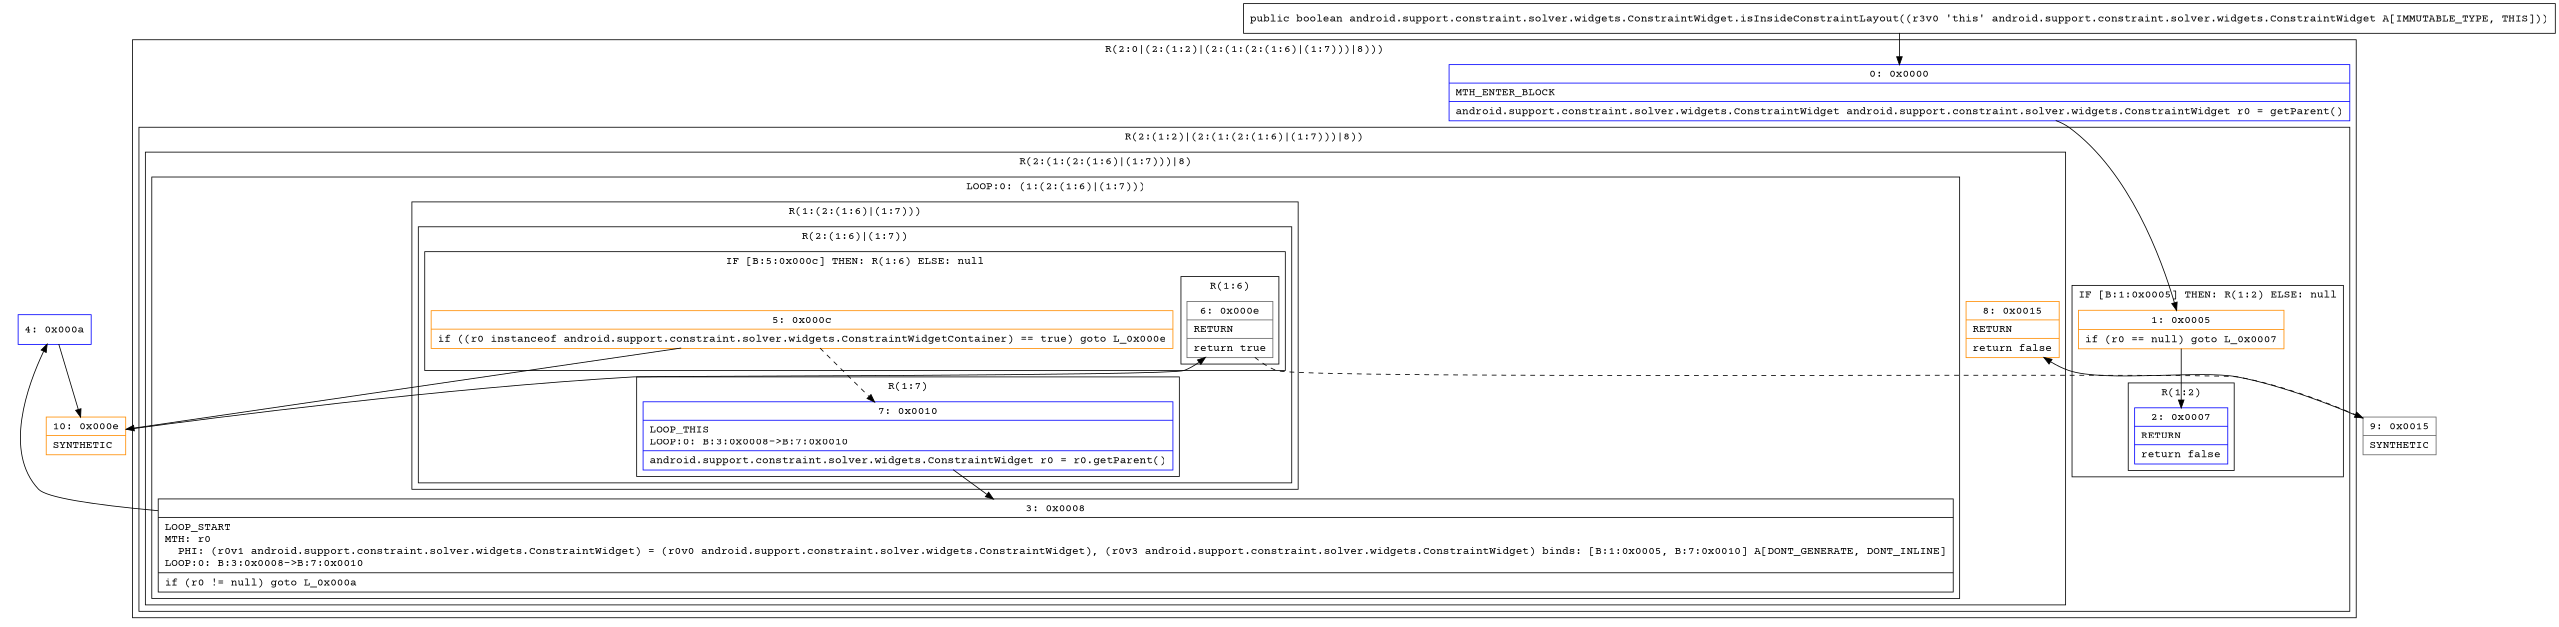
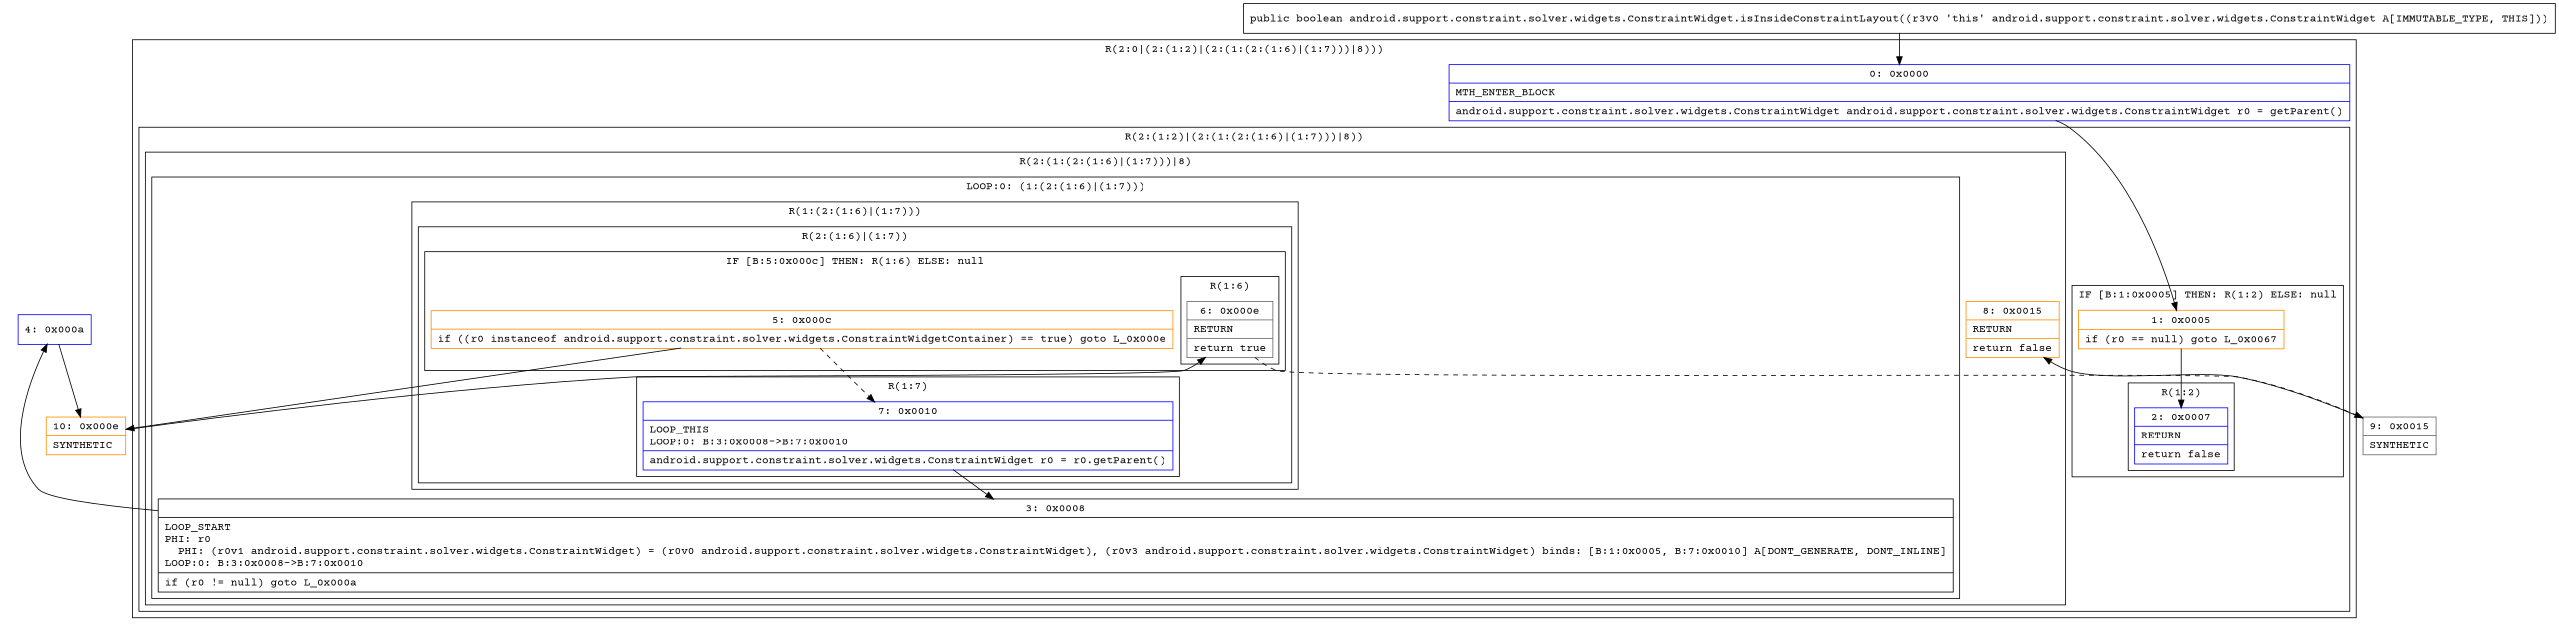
node "1: 0x0005": text "if (r0 == null) goto L_0x0007" -> "if (r0 == null) goto L_0x0067"
node "3: 0x0008": text "MTH: r0" -> "PHI: r0"
